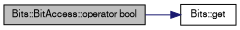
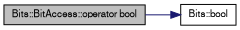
node "Bits::get": label "Bits::get" -> "Bits::bool"
